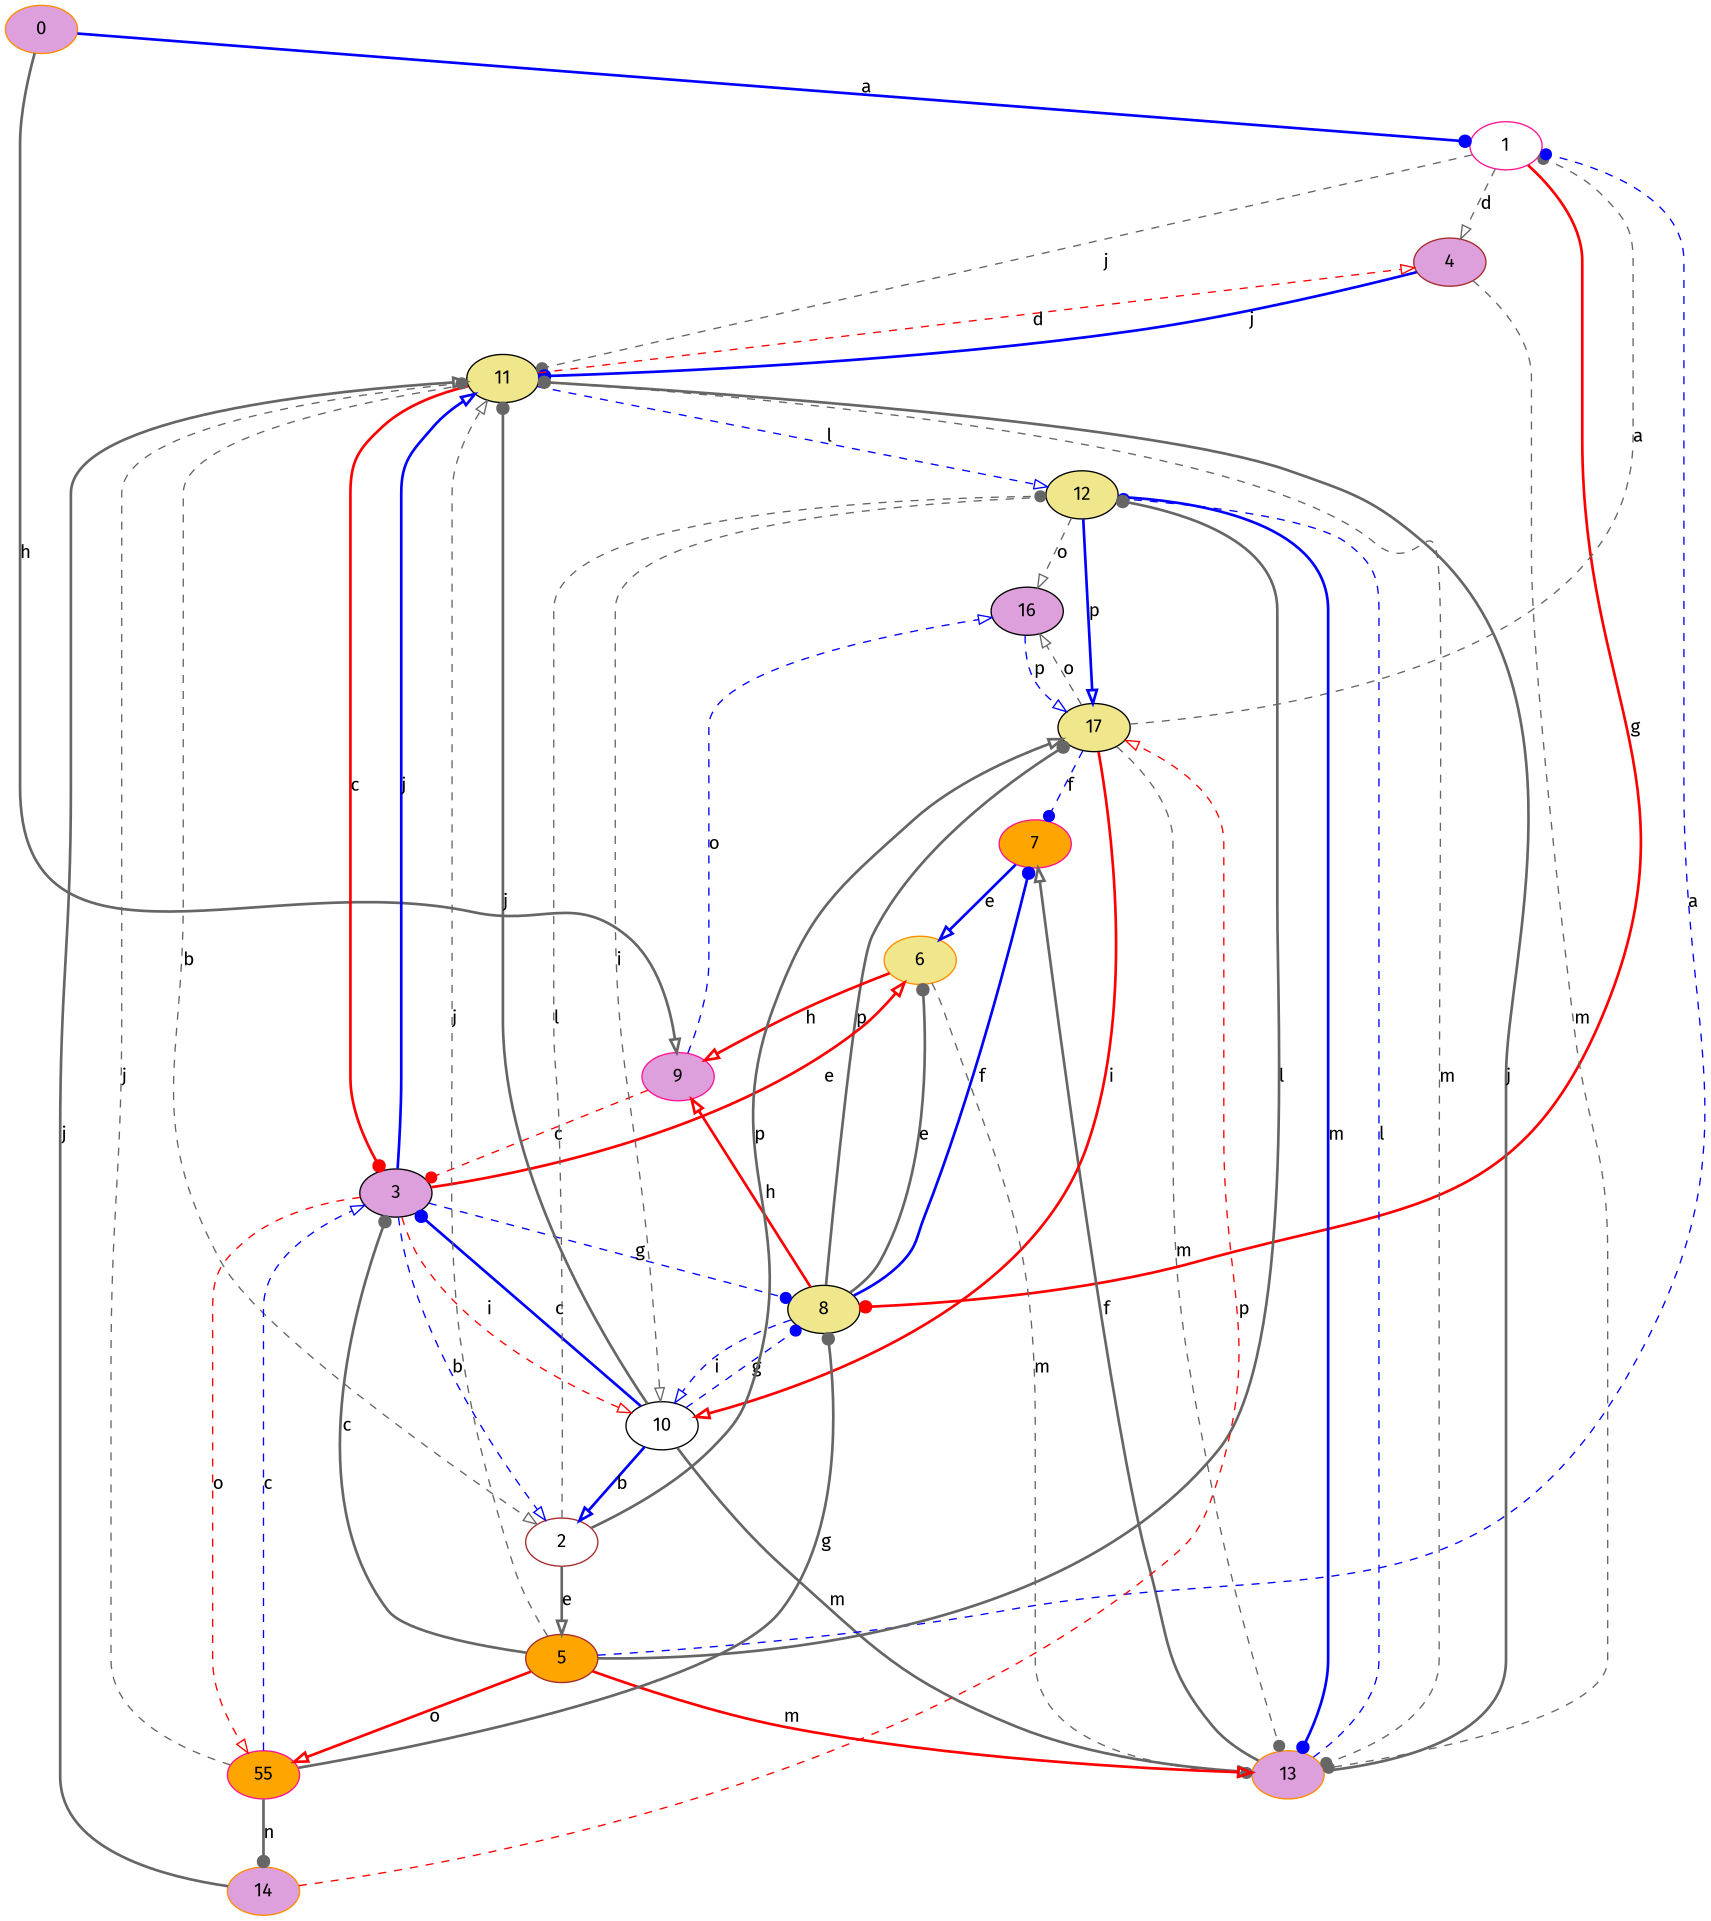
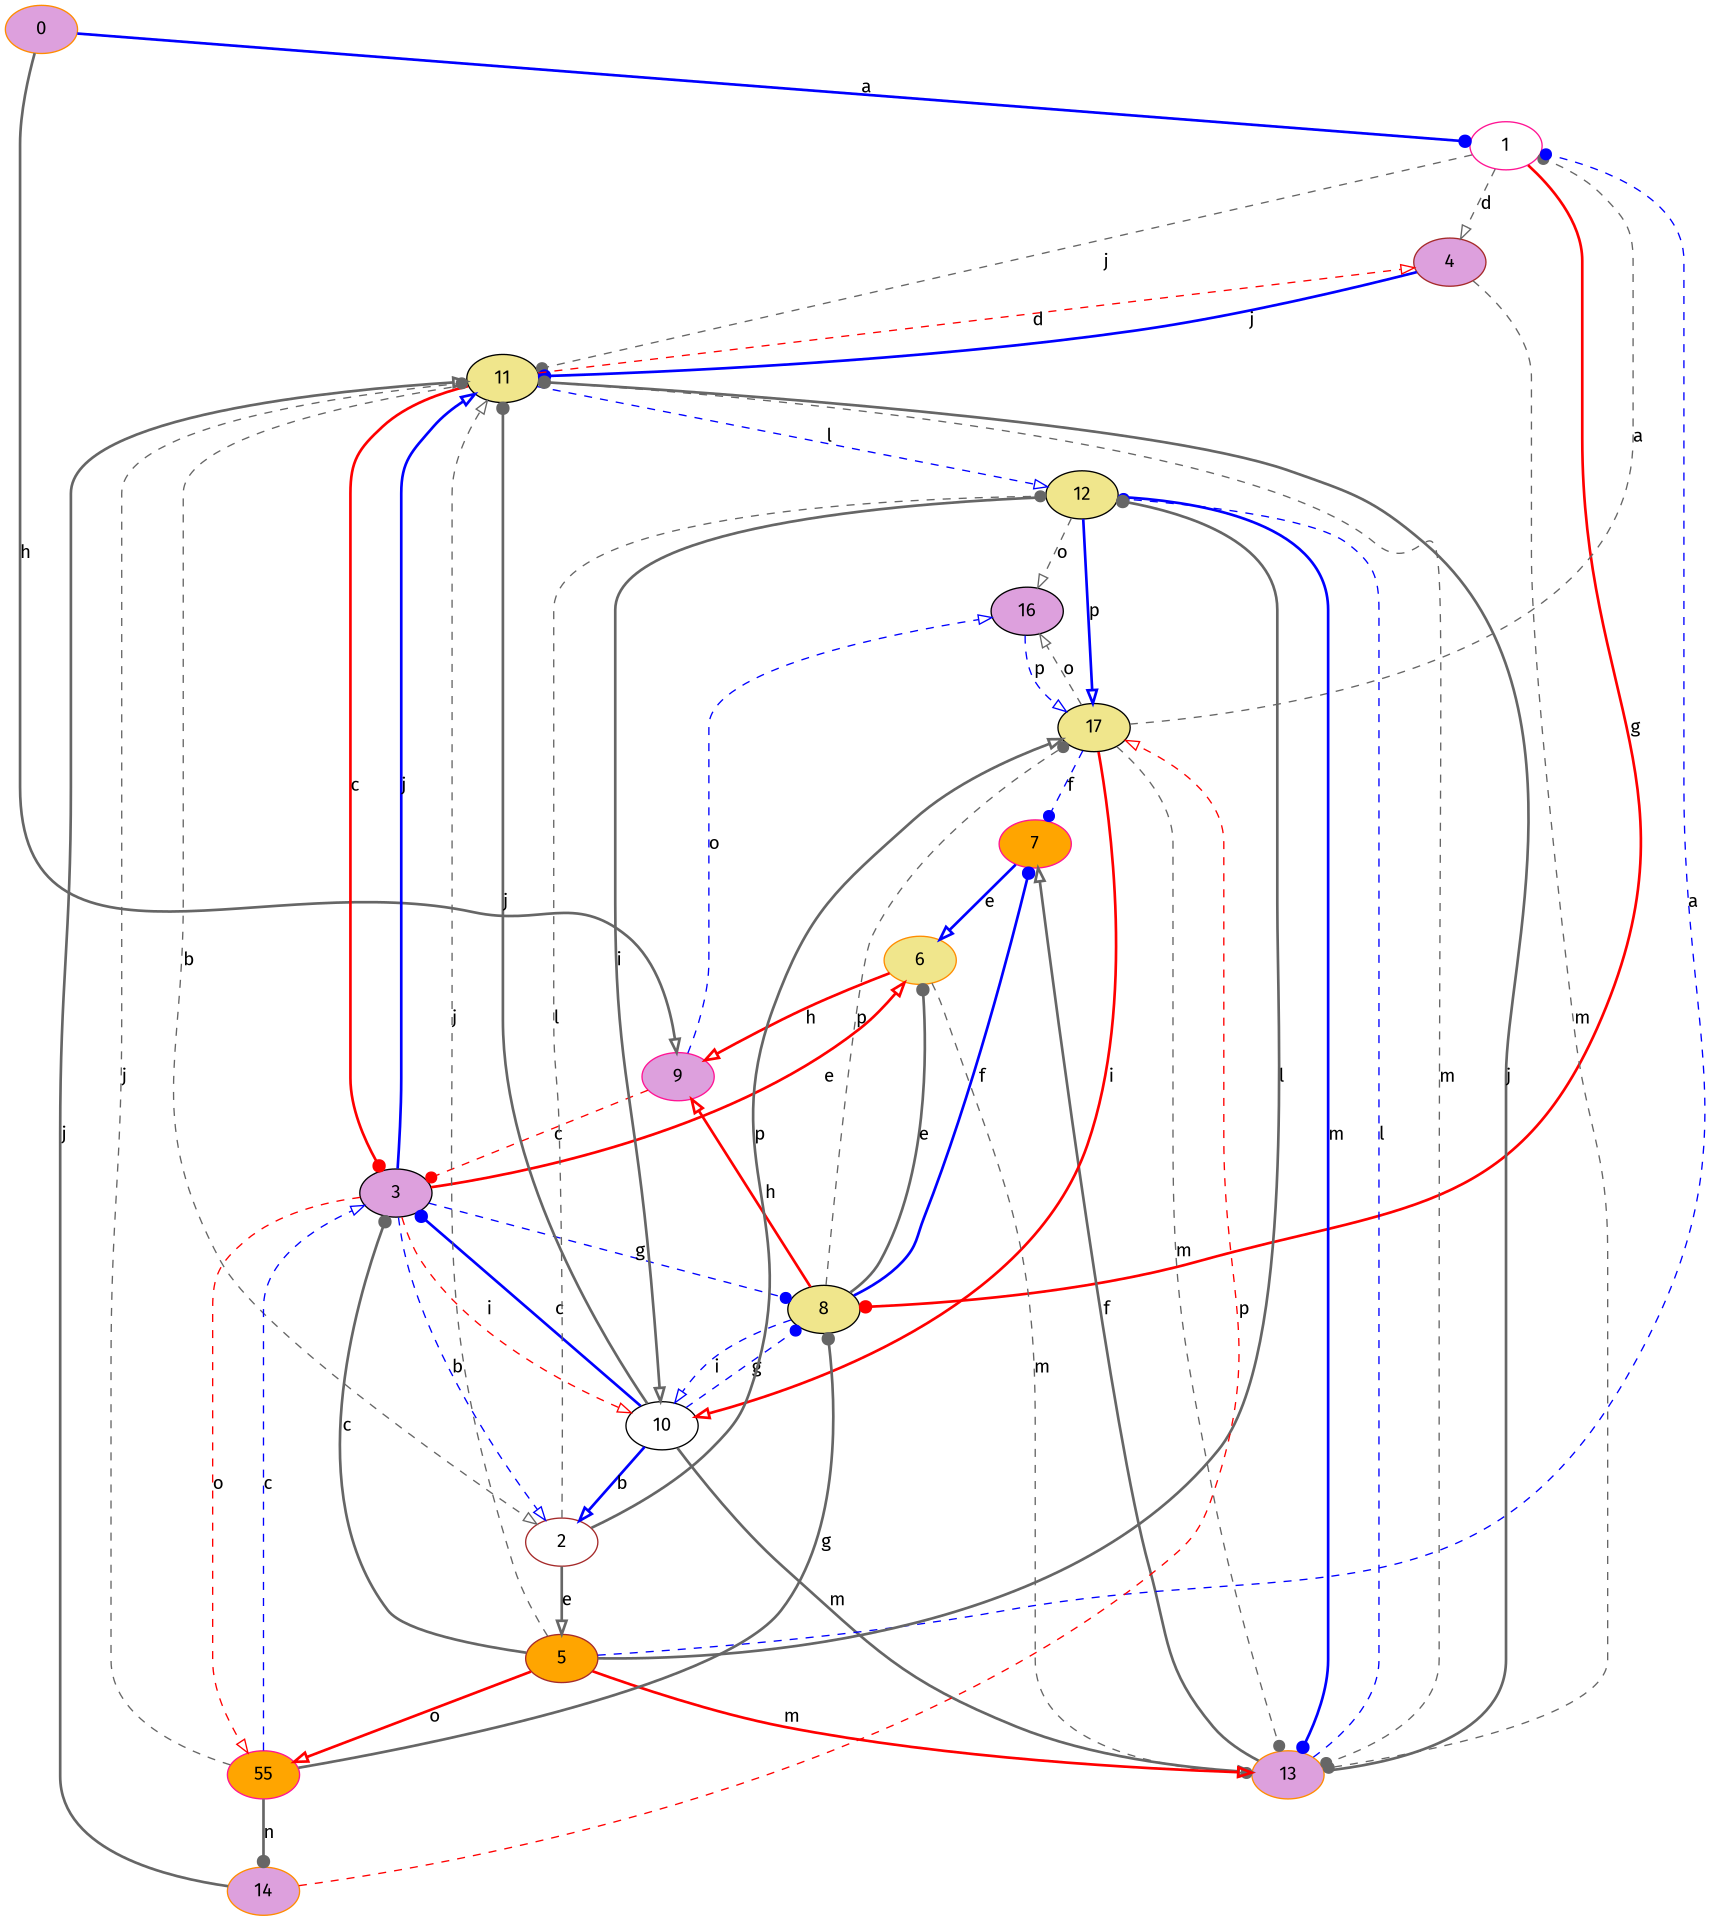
edge "12" -> "10": style dashed -> bold
edge "8" -> "17": style bold -> dashed
